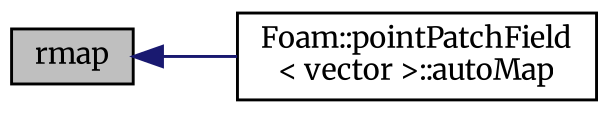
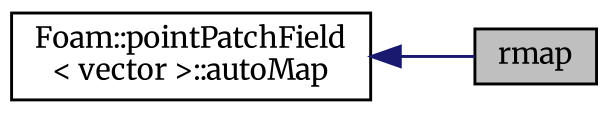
edge "Foam::pointPatchField < vector >::autoMap" -> "rmap": reversed
